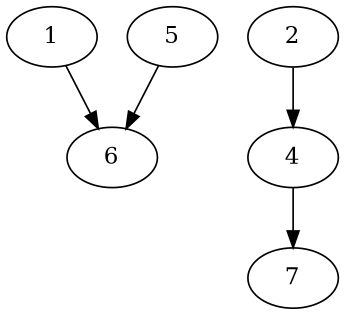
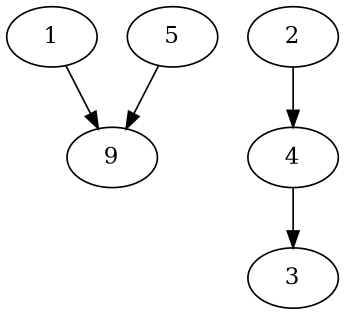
node "6": label "6" -> "9"
node "7": label "7" -> "3"
